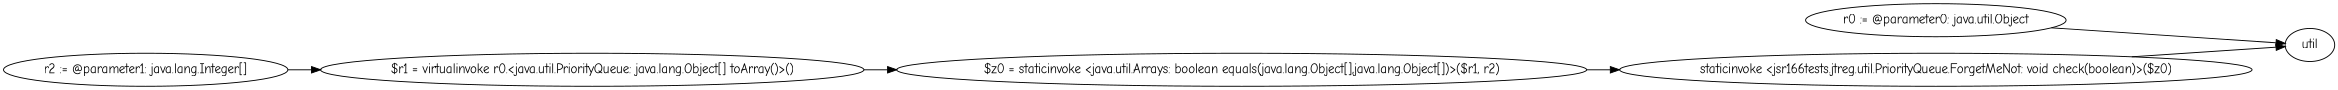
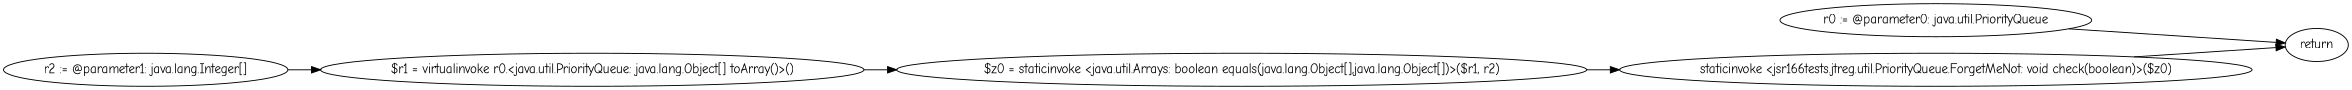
node "r0 := @parameter0: java.util.Object": label "r0 := @parameter0: java.util.Object" -> "r0 := @parameter0: java.util.PriorityQueue"
node "util": label "util" -> "return"
